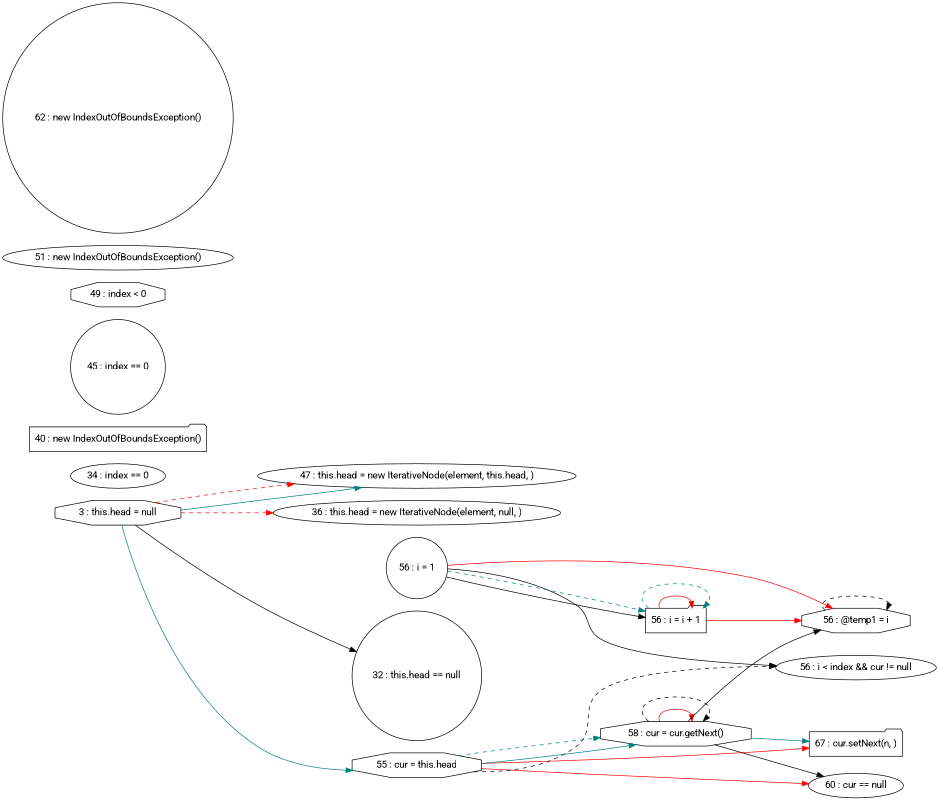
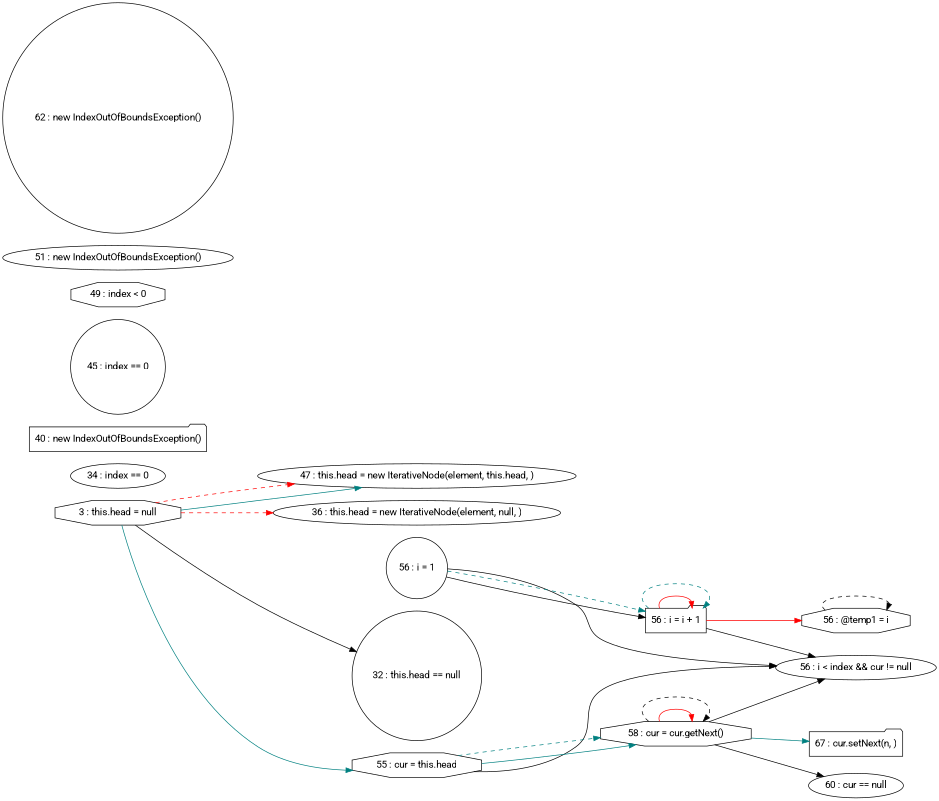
edge "56 : i = 1" -> "56 : @temp1 = i": removed
edge "56 : i = i + 1" -> "56 : i < index && cur != null": added
edge "58 : cur = cur.getNext()" -> "56 : @temp1 = i": now "58 : cur = cur.getNext()" -> "56 : i < index && cur != null"
edge "55 : cur = this.head" -> "56 : i < index && cur != null": style dashed -> solid
edge "55 : cur = this.head" -> "67 : cur.setNext(n, )": removed
edge "55 : cur = this.head" -> "60 : cur == null": removed
